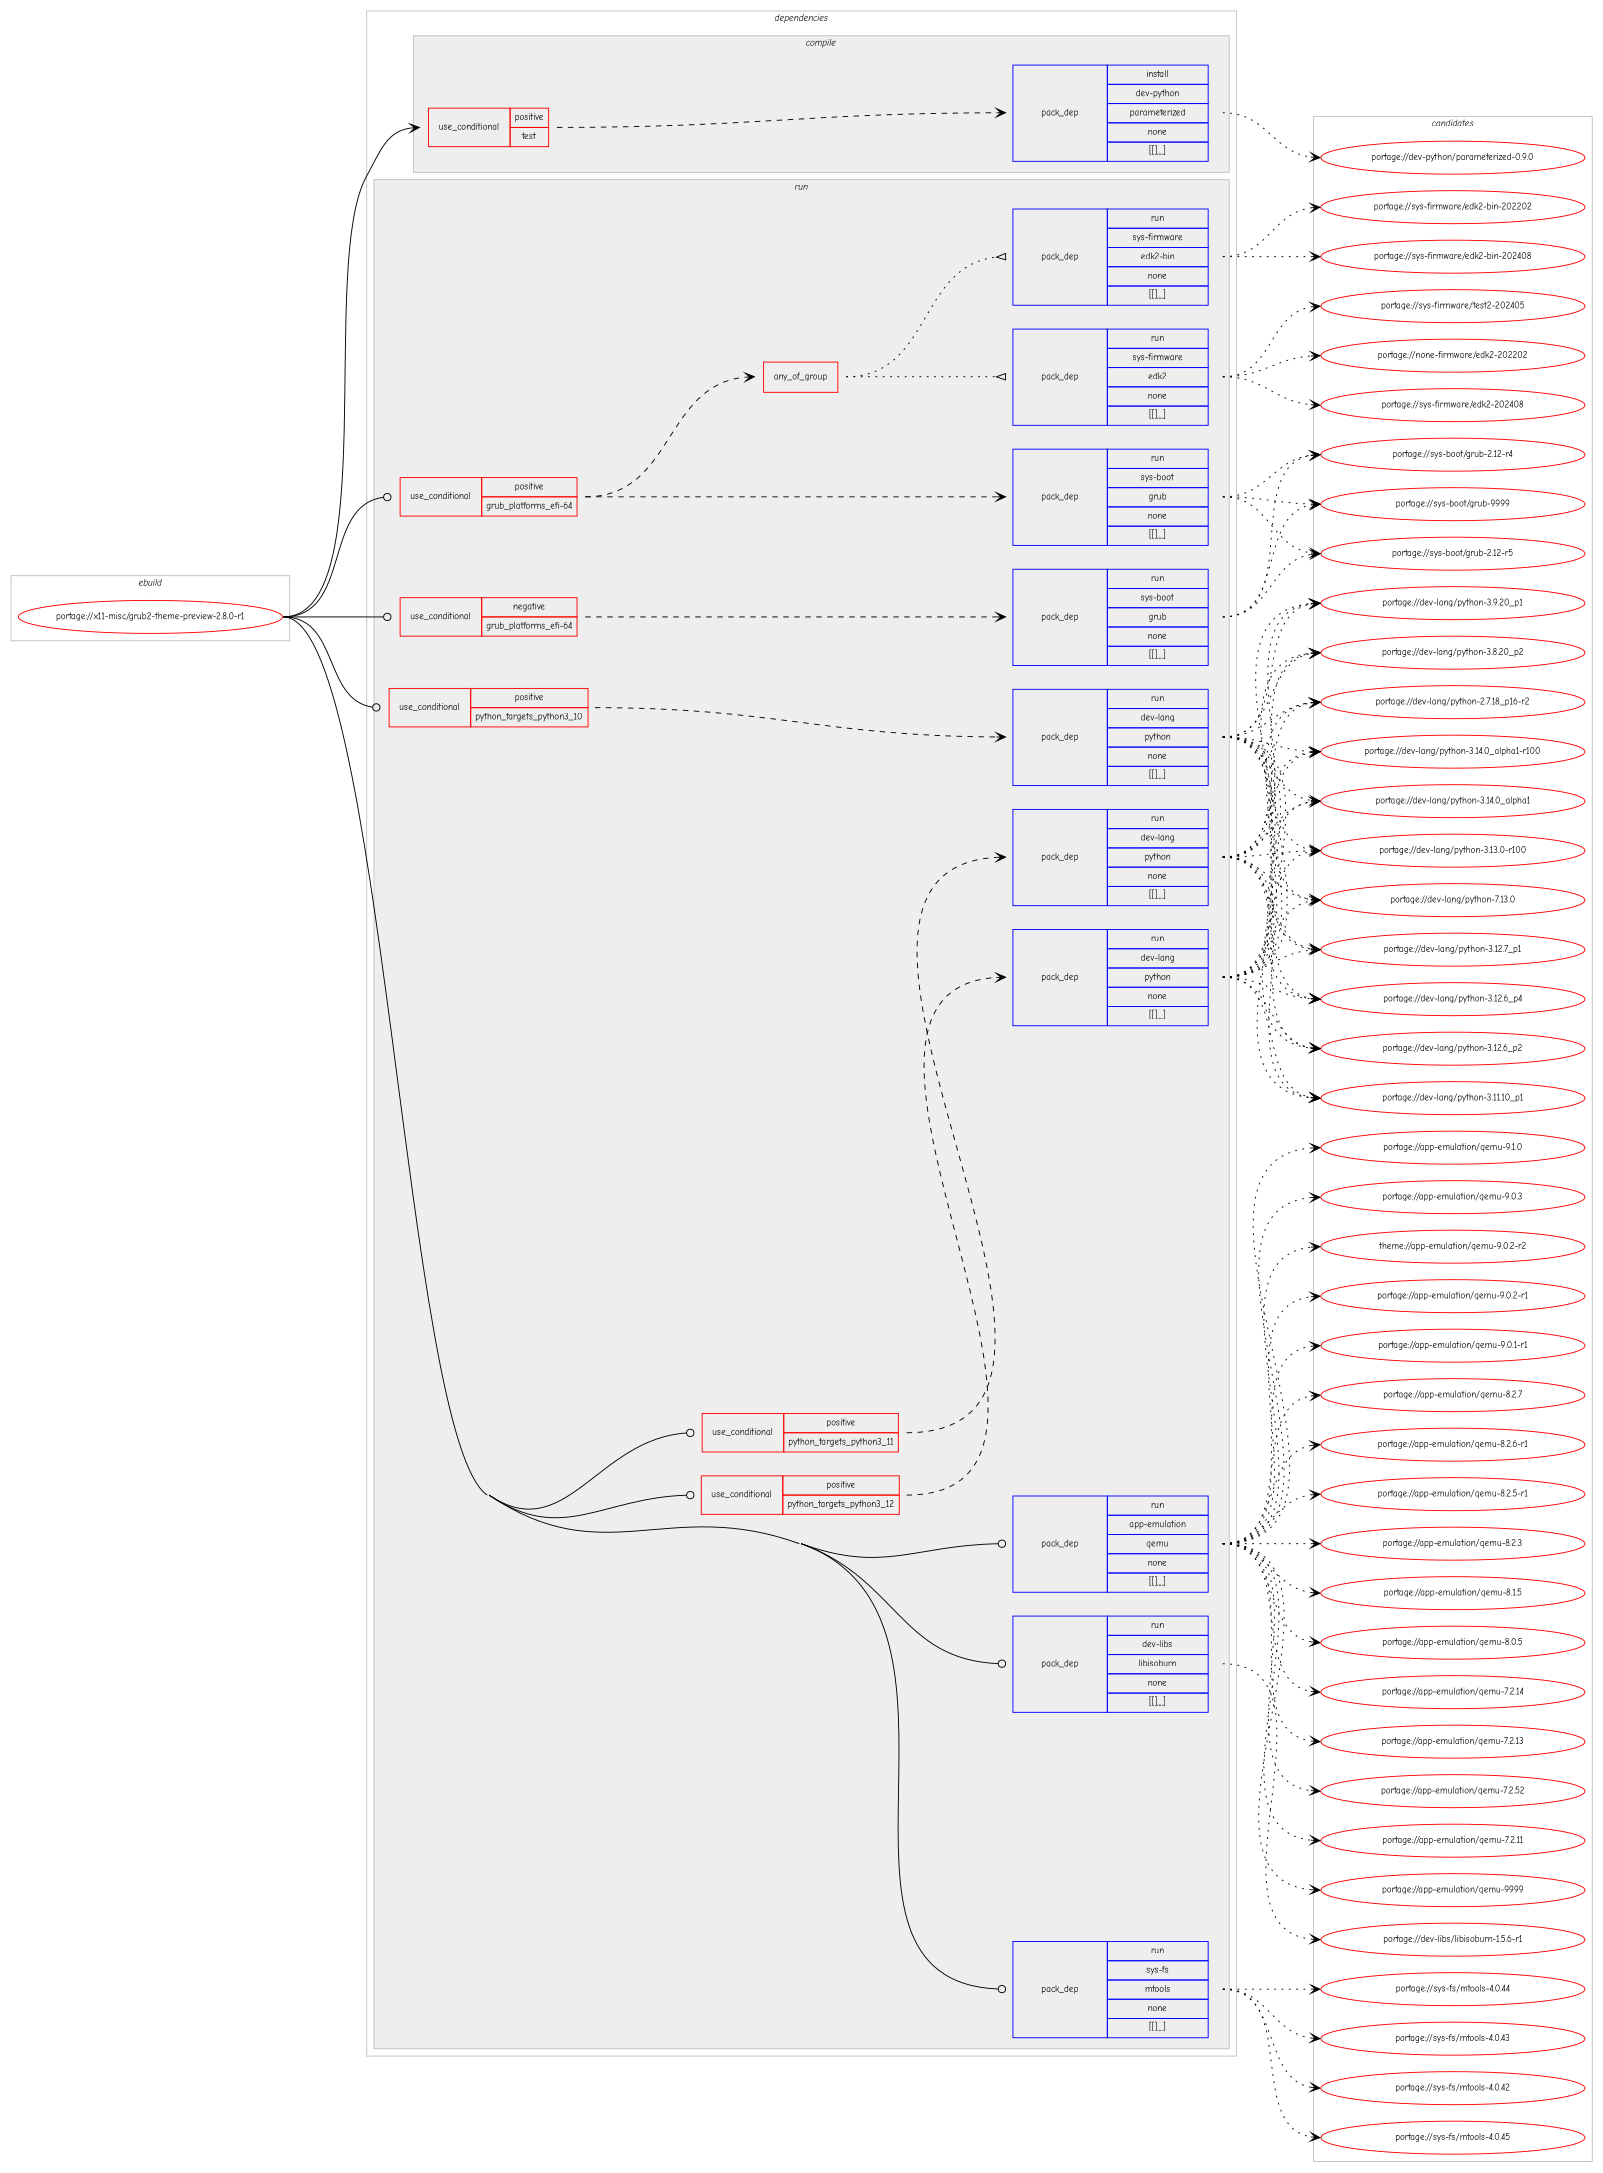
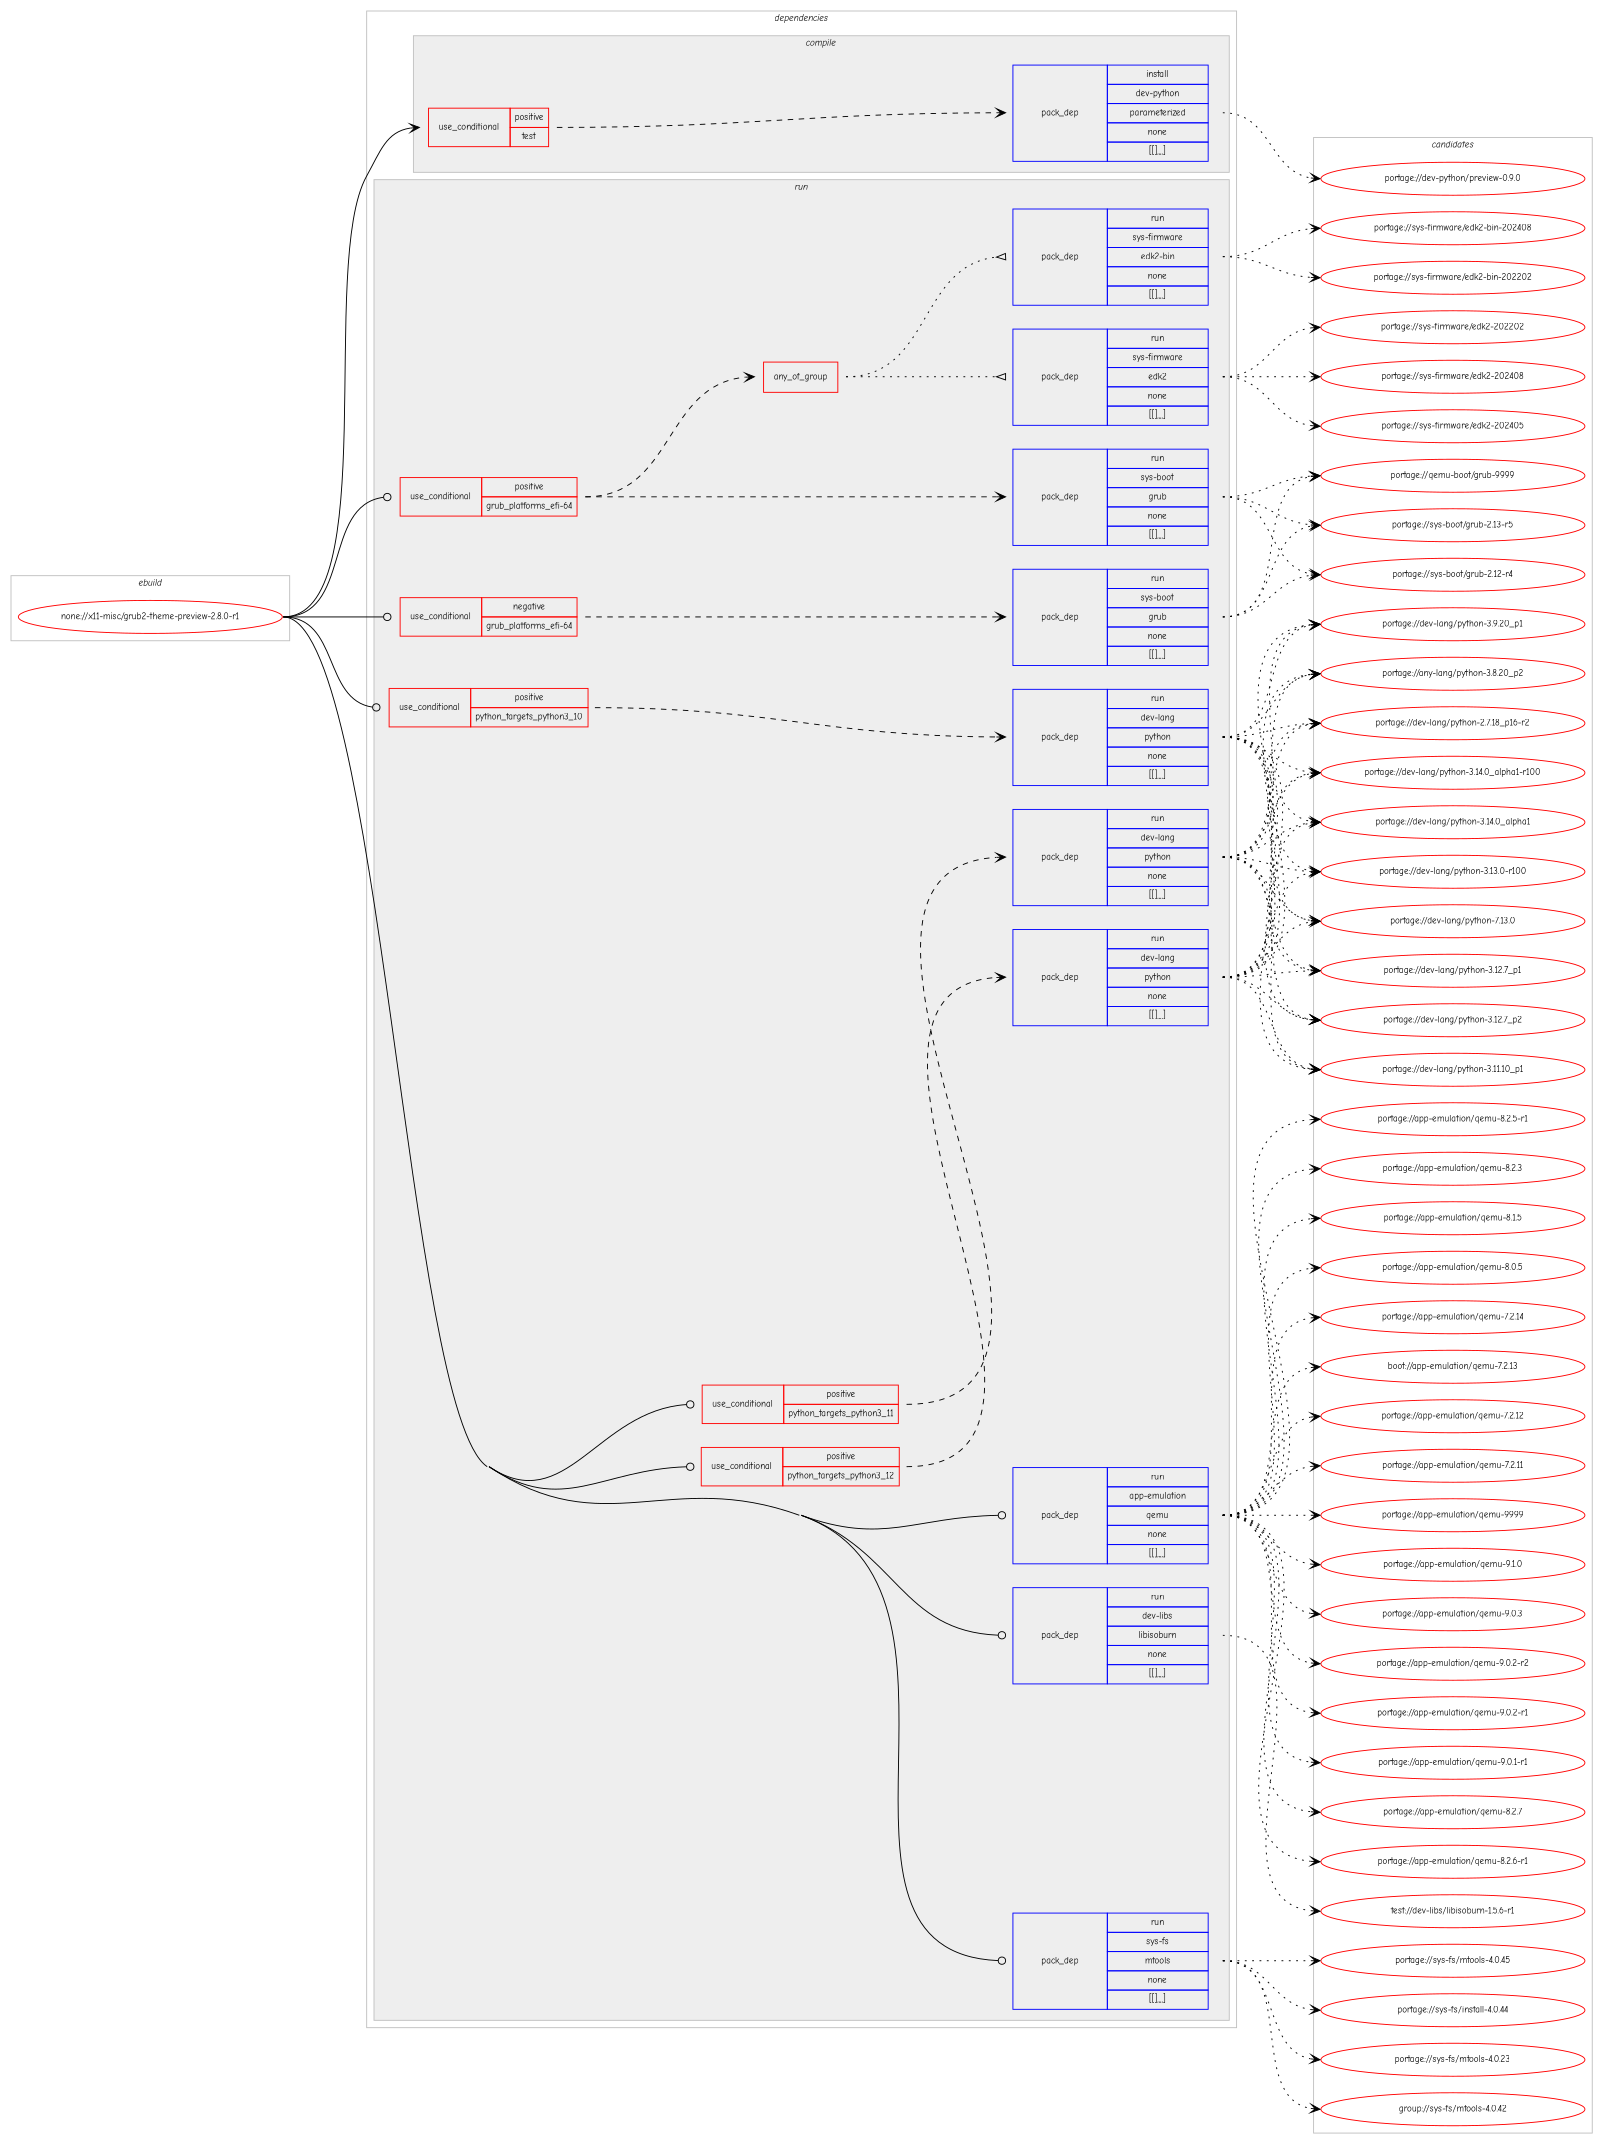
node "portage://dev-python/parameterized-0.9.0": label "portage://dev-python/parameterized-0.9.0" -> "portage://dev-python/preview-0.9.0"
node "portage://sys-firmware/test2-202405": label "portage://sys-firmware/test2-202405" -> "portage://sys-firmware/edk2-202405"
node "portage://none-firmware/edk2-202202": label "portage://none-firmware/edk2-202202" -> "portage://sys-firmware/edk2-202202"
node "portage://sys-boot/grub-9999": label "portage://sys-boot/grub-9999" -> "portage://qemu-boot/grub-9999"
node "portage://sys-boot/grub-2.12-r5": label "portage://sys-boot/grub-2.12-r5" -> "portage://sys-boot/grub-2.13-r5"
node "portage://x11-misc/grub2-theme-preview-2.8.0-r1": label "portage://x11-misc/grub2-theme-preview-2.8.0-r1" -> "none://x11-misc/grub2-theme-preview-2.8.0-r1"
node "portage://dev-lang/python-3.8.20_p2": label "portage://dev-lang/python-3.8.20_p2" -> "portage://any-lang/python-3.8.20_p2"
node "portage://dev-lang/python-3.12.6_p4": removed
node "portage://dev-lang/python-3.12.6_p2": label "portage://dev-lang/python-3.12.6_p2" -> "portage://dev-lang/python-3.12.7_p2"
node "theme://app-emulation/qemu-9.0.2-r2": label "theme://app-emulation/qemu-9.0.2-r2" -> "portage://app-emulation/qemu-9.0.2-r2"
node "portage://app-emulation/qemu-7.2.13": label "portage://app-emulation/qemu-7.2.13" -> "boot://app-emulation/qemu-7.2.13"
node "portage://app-emulation/qemu-7.2.52": label "portage://app-emulation/qemu-7.2.52" -> "portage://app-emulation/qemu-7.2.12"
node "portage://dev-libs/libisoburn-1.5.6-r1": label "portage://dev-libs/libisoburn-1.5.6-r1" -> "test://dev-libs/libisoburn-1.5.6-r1"
node "portage://sys-fs/mtools-4.0.44": label "portage://sys-fs/mtools-4.0.44" -> "portage://sys-fs/install-4.0.44"
node "portage://sys-fs/mtools-4.0.43": label "portage://sys-fs/mtools-4.0.43" -> "portage://sys-fs/mtools-4.0.23"
node "portage://sys-fs/mtools-4.0.42": label "portage://sys-fs/mtools-4.0.42" -> "group://sys-fs/mtools-4.0.42"
